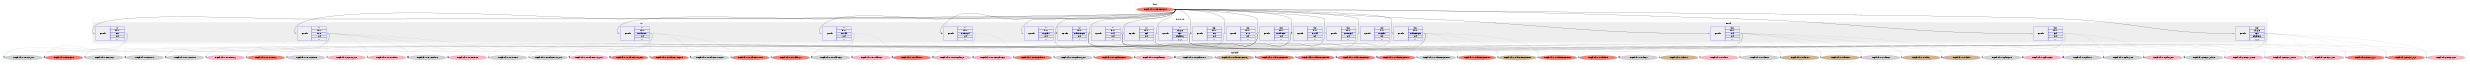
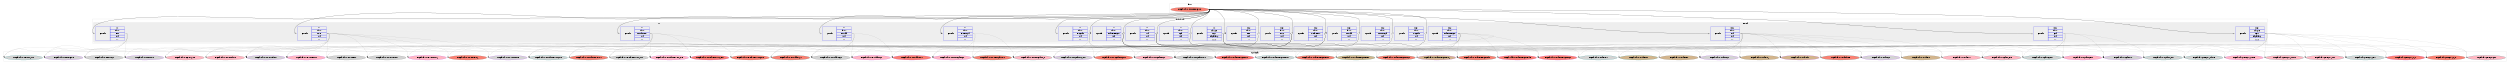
node "portage://dev-ml/stdio-0.15.0-r1": fillcolor salmon -> lightgrey
node "portage://dev-lang/ocaml-4.13.1": added
